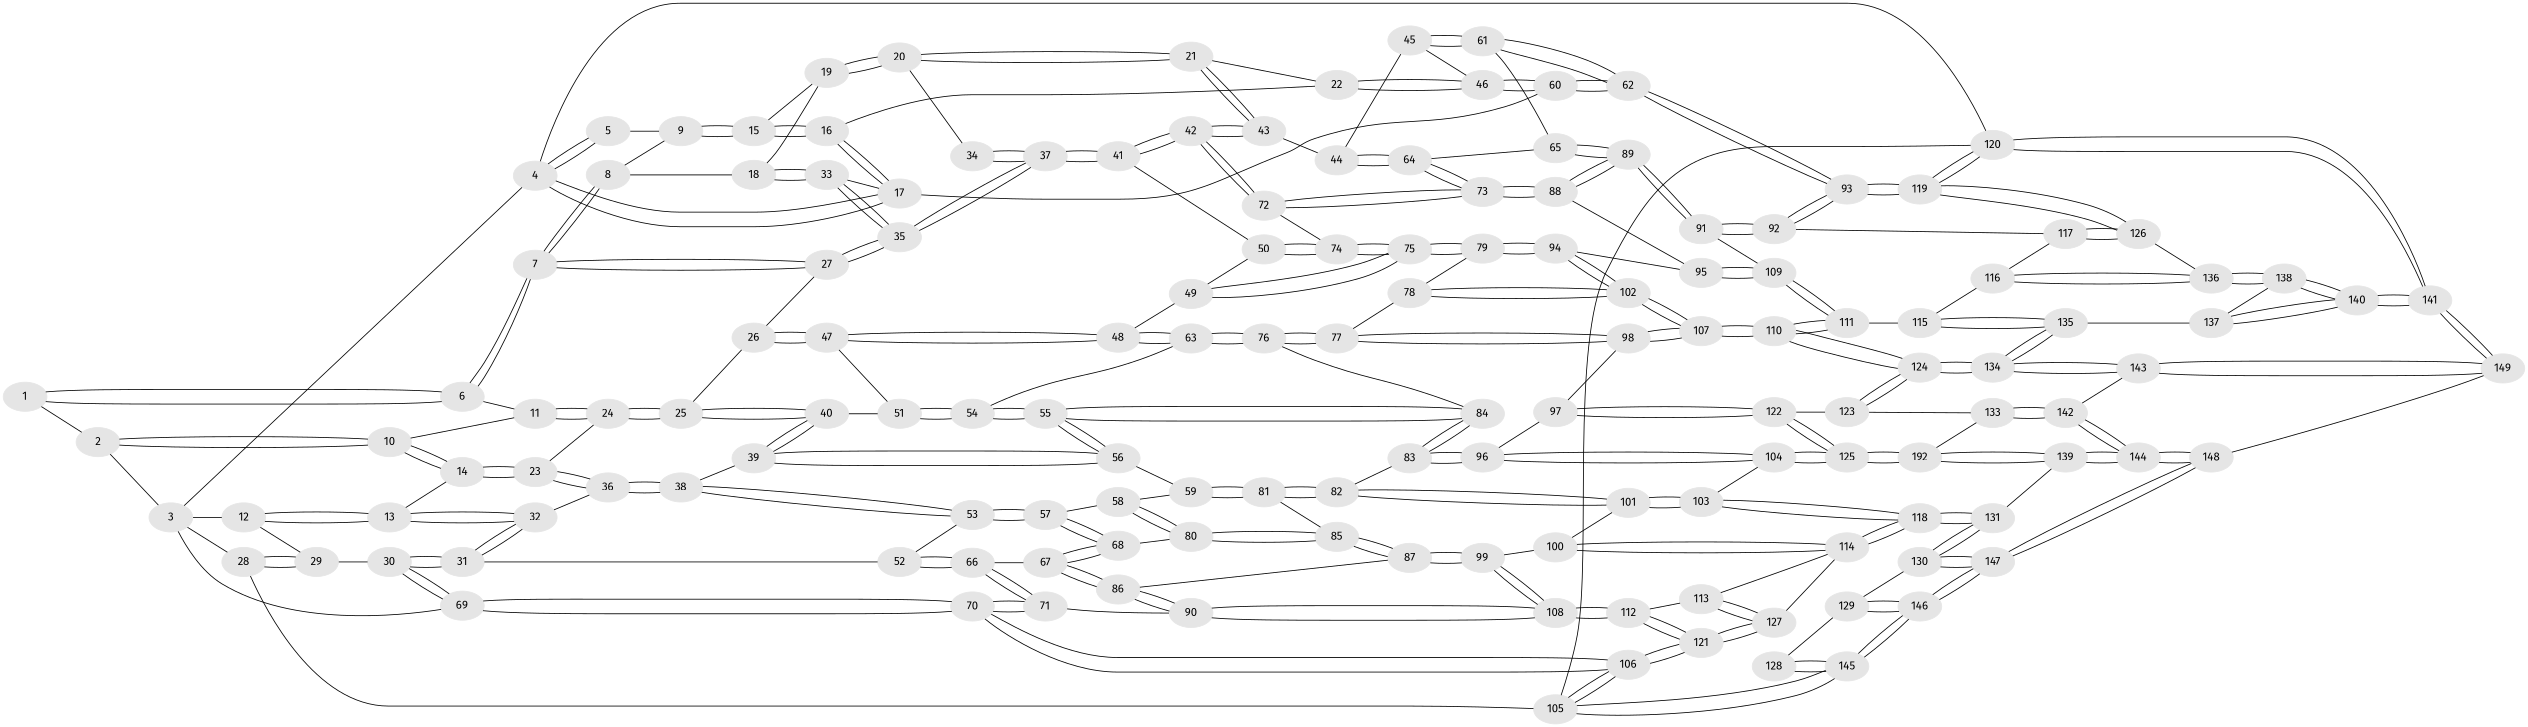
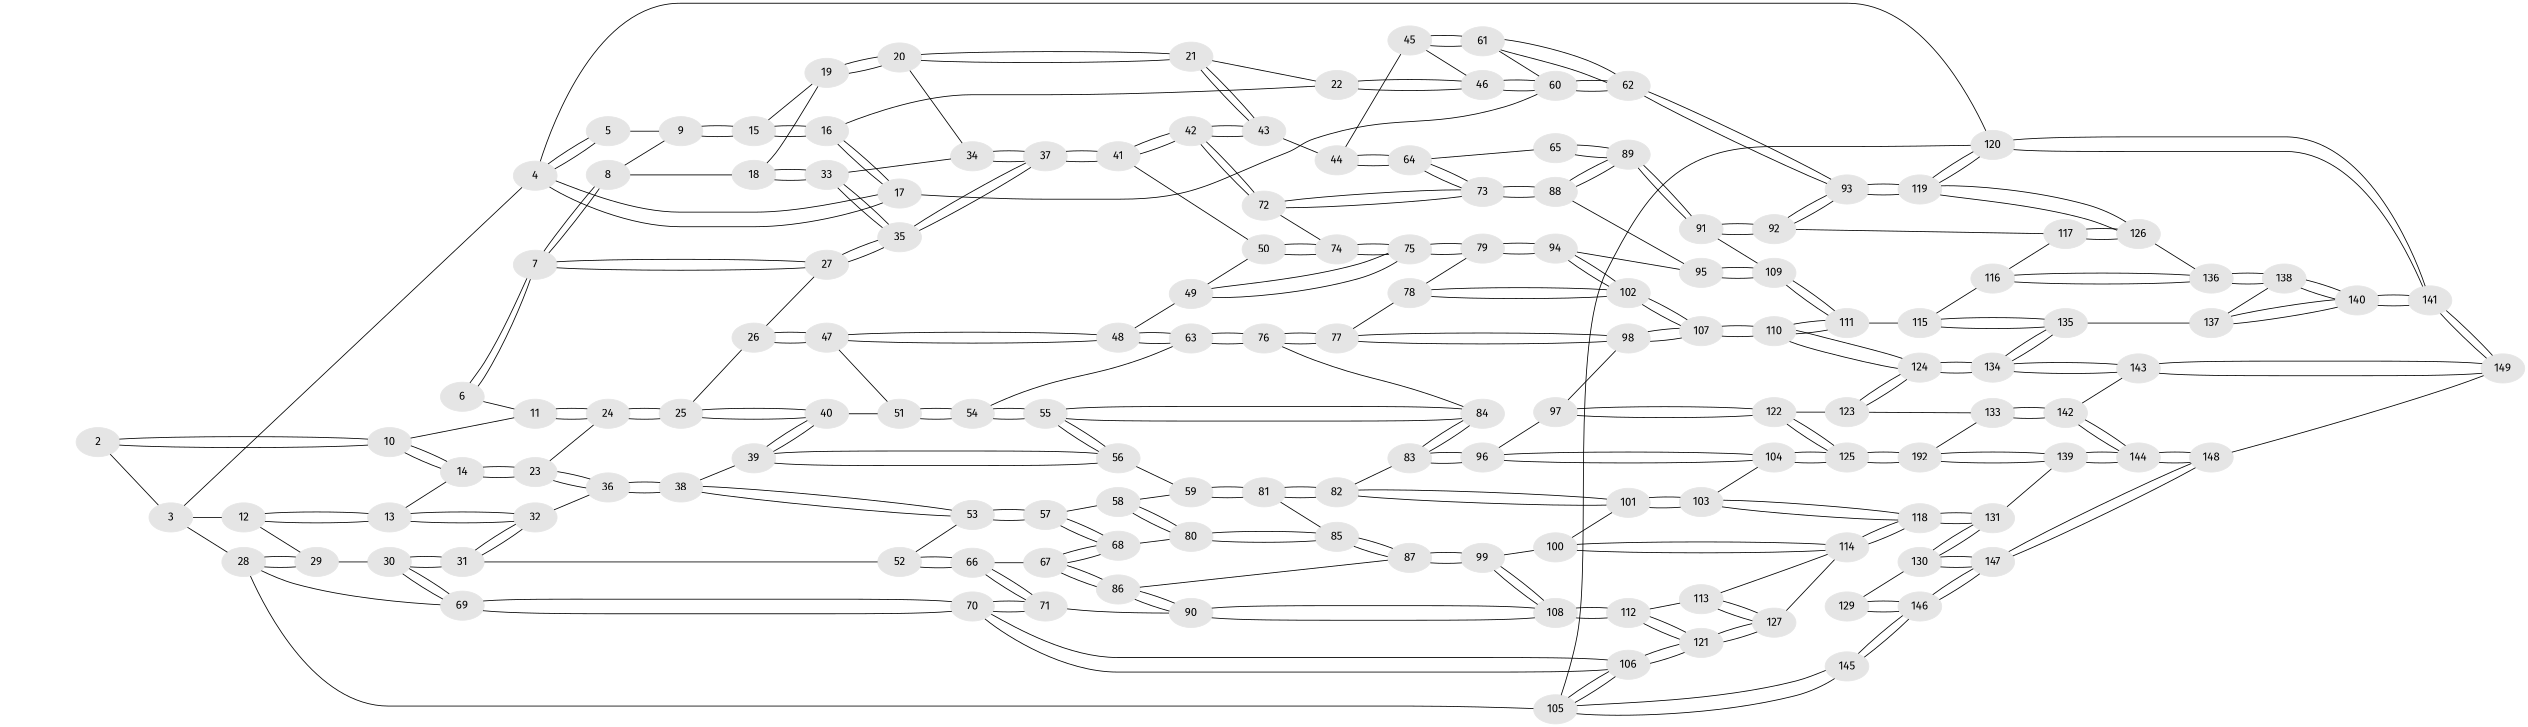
edge "61" -- "65": now "61" -- "60"
edge "33" -- "17": now "33" -- "34"
node "1": removed
edge "3" -- "69": now "28" -- "69"
node "128": removed
